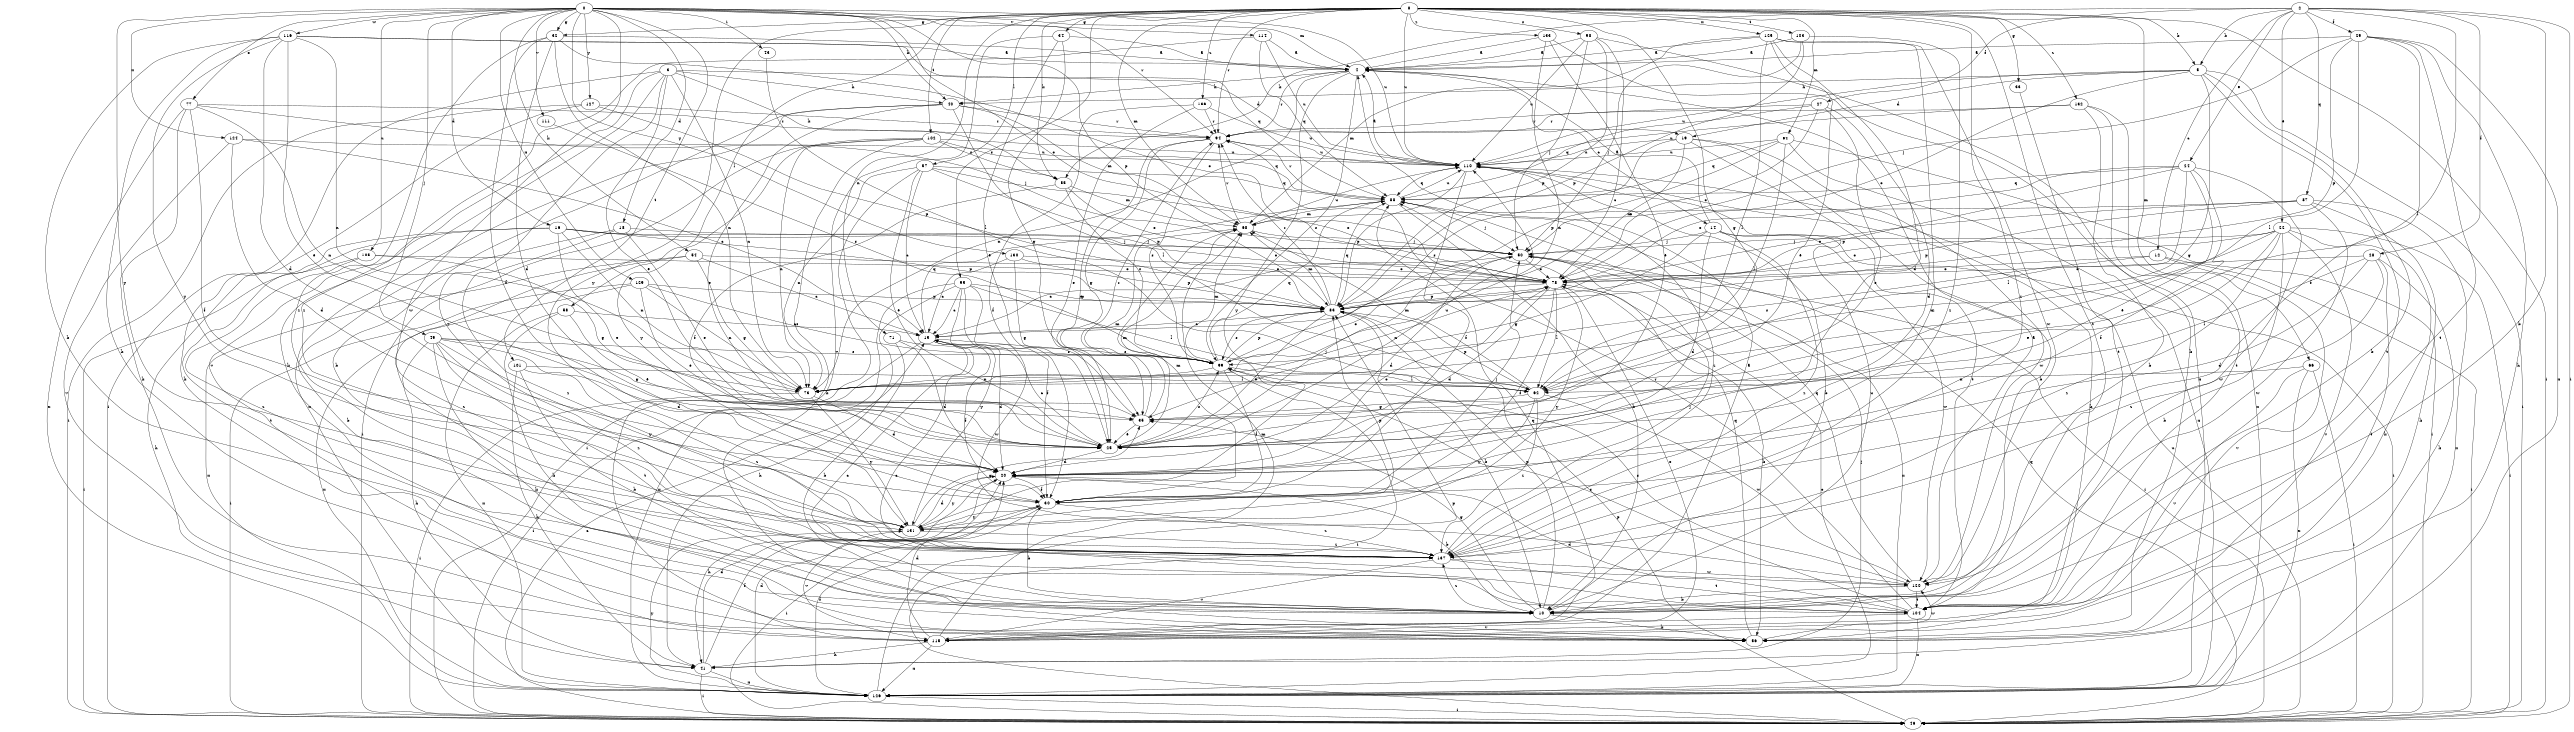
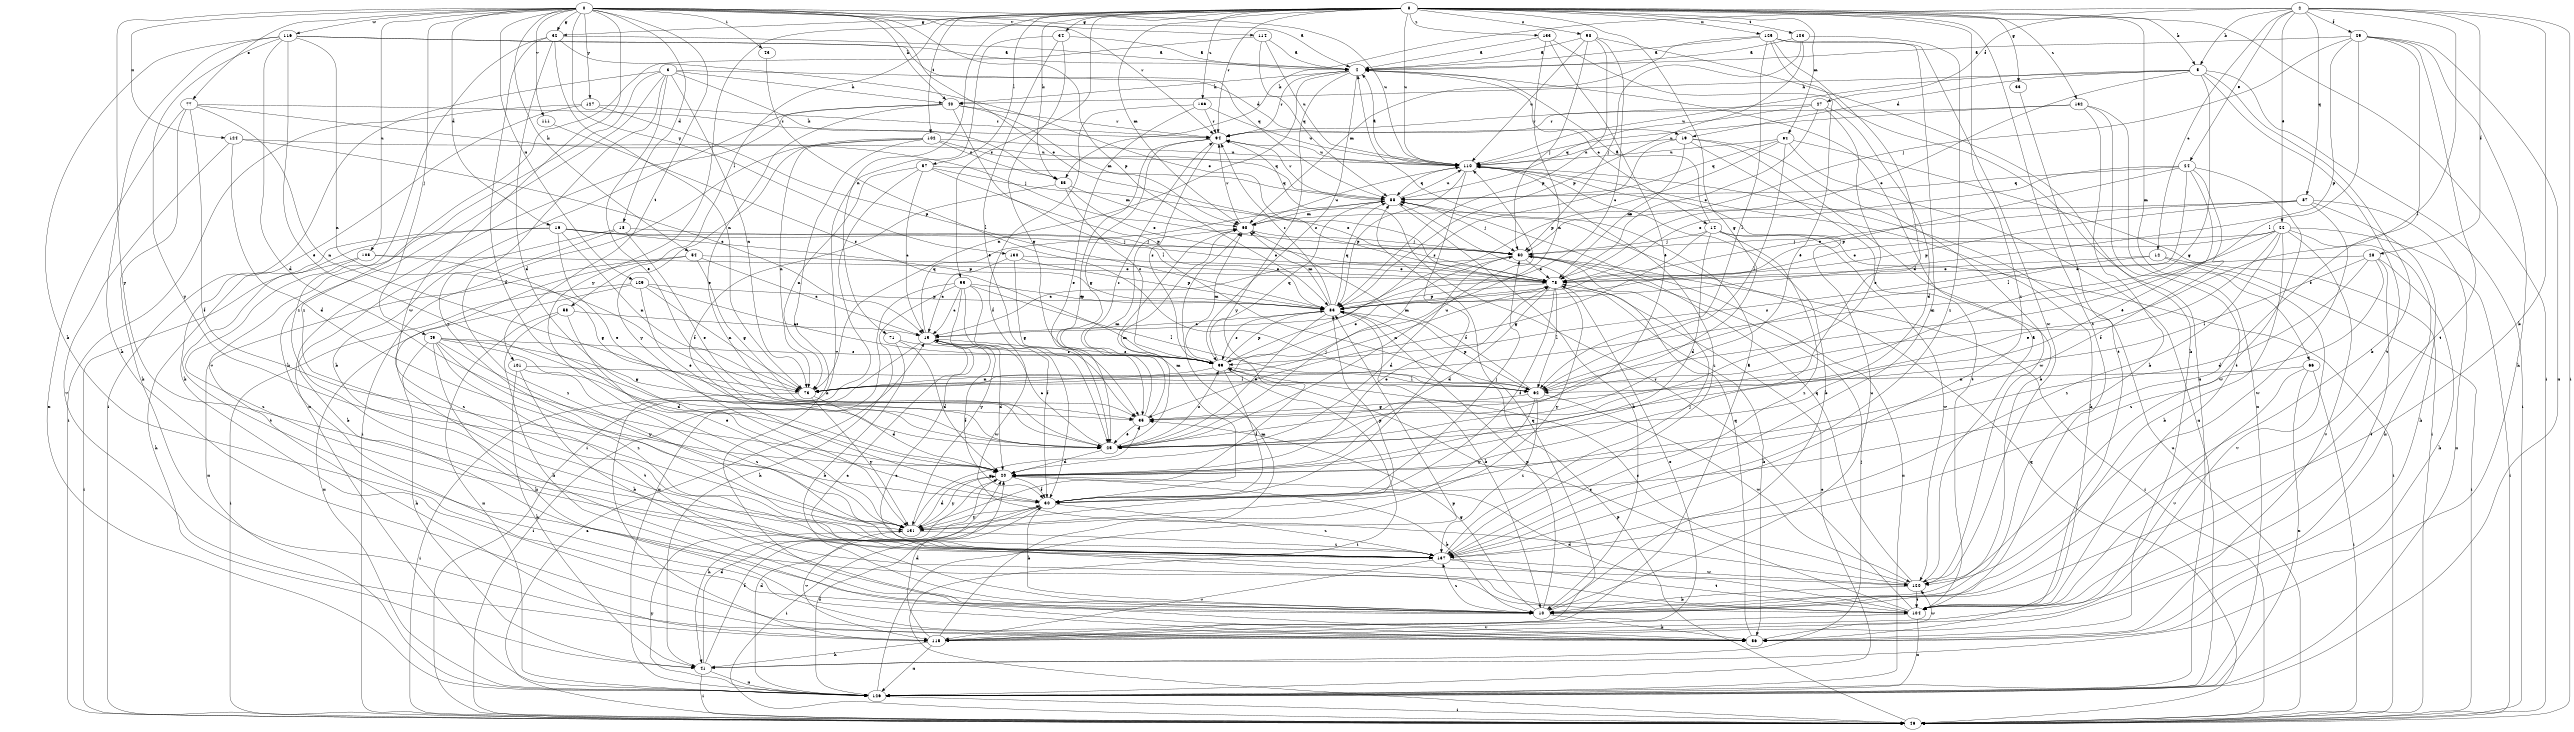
edge "0" -> "4": label "m" -> "a"
edge "57" -> "25": removed, label "e"
edge "58" -> "25": now "58" -> "131"
